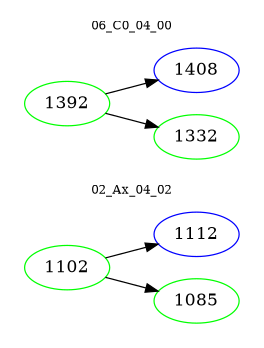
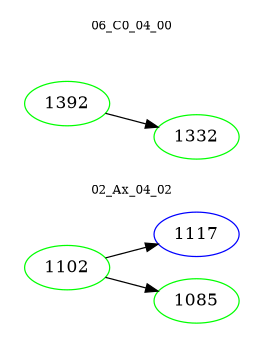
node "1408": removed
node "1112": label "1112" -> "1117"
